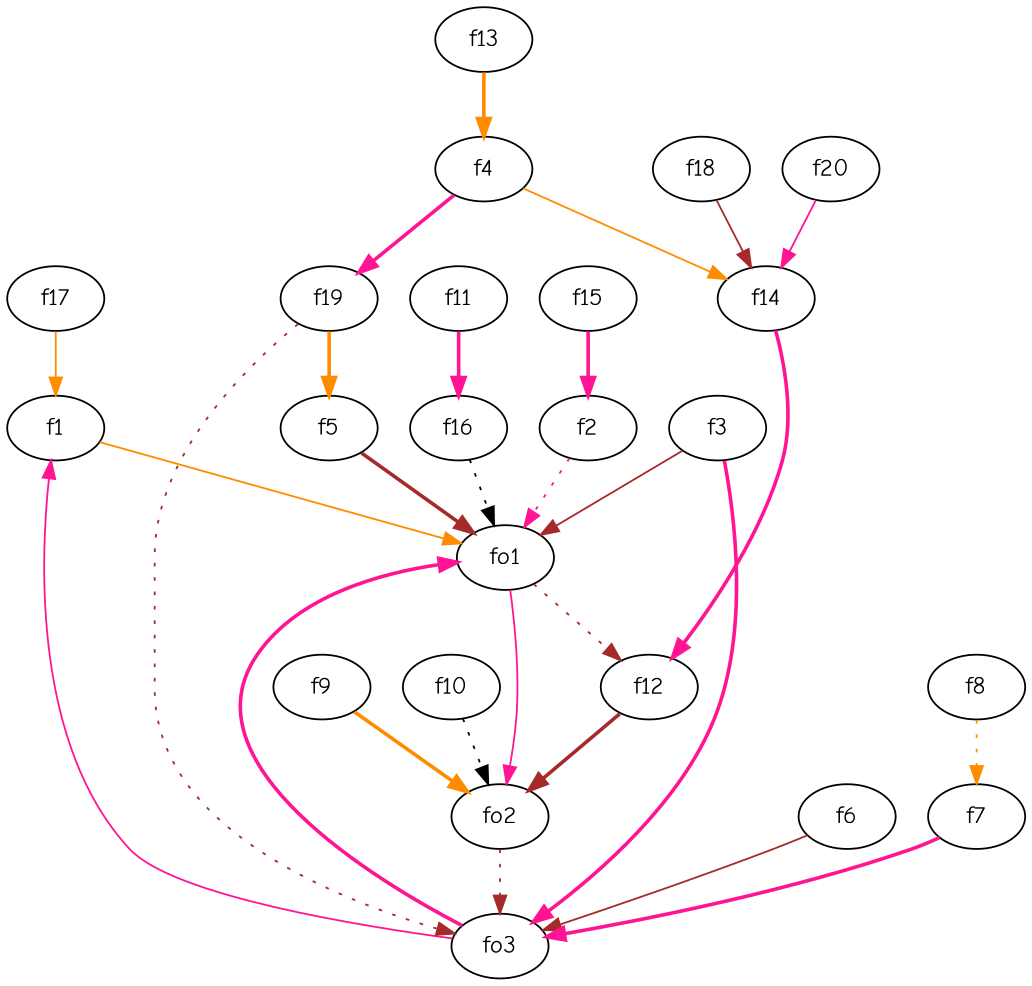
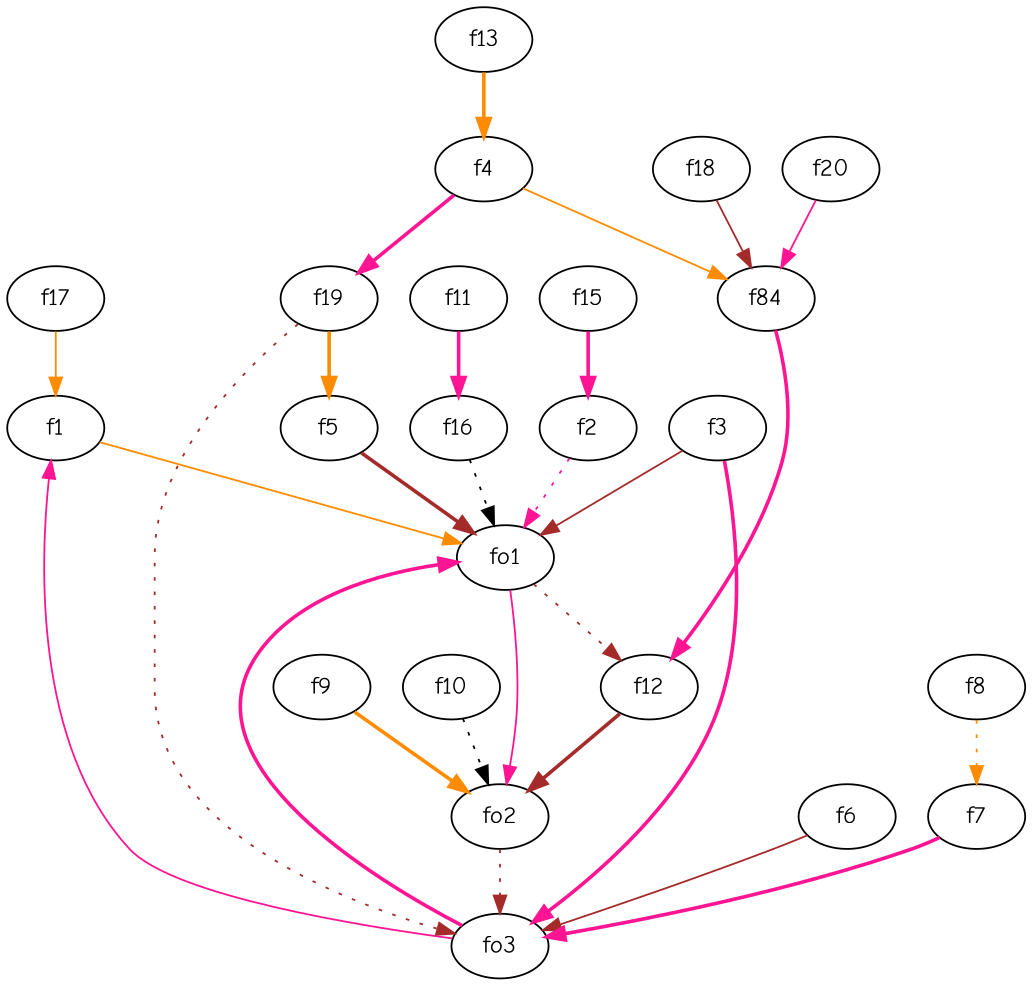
node "f14": label "f14" -> "f84"
